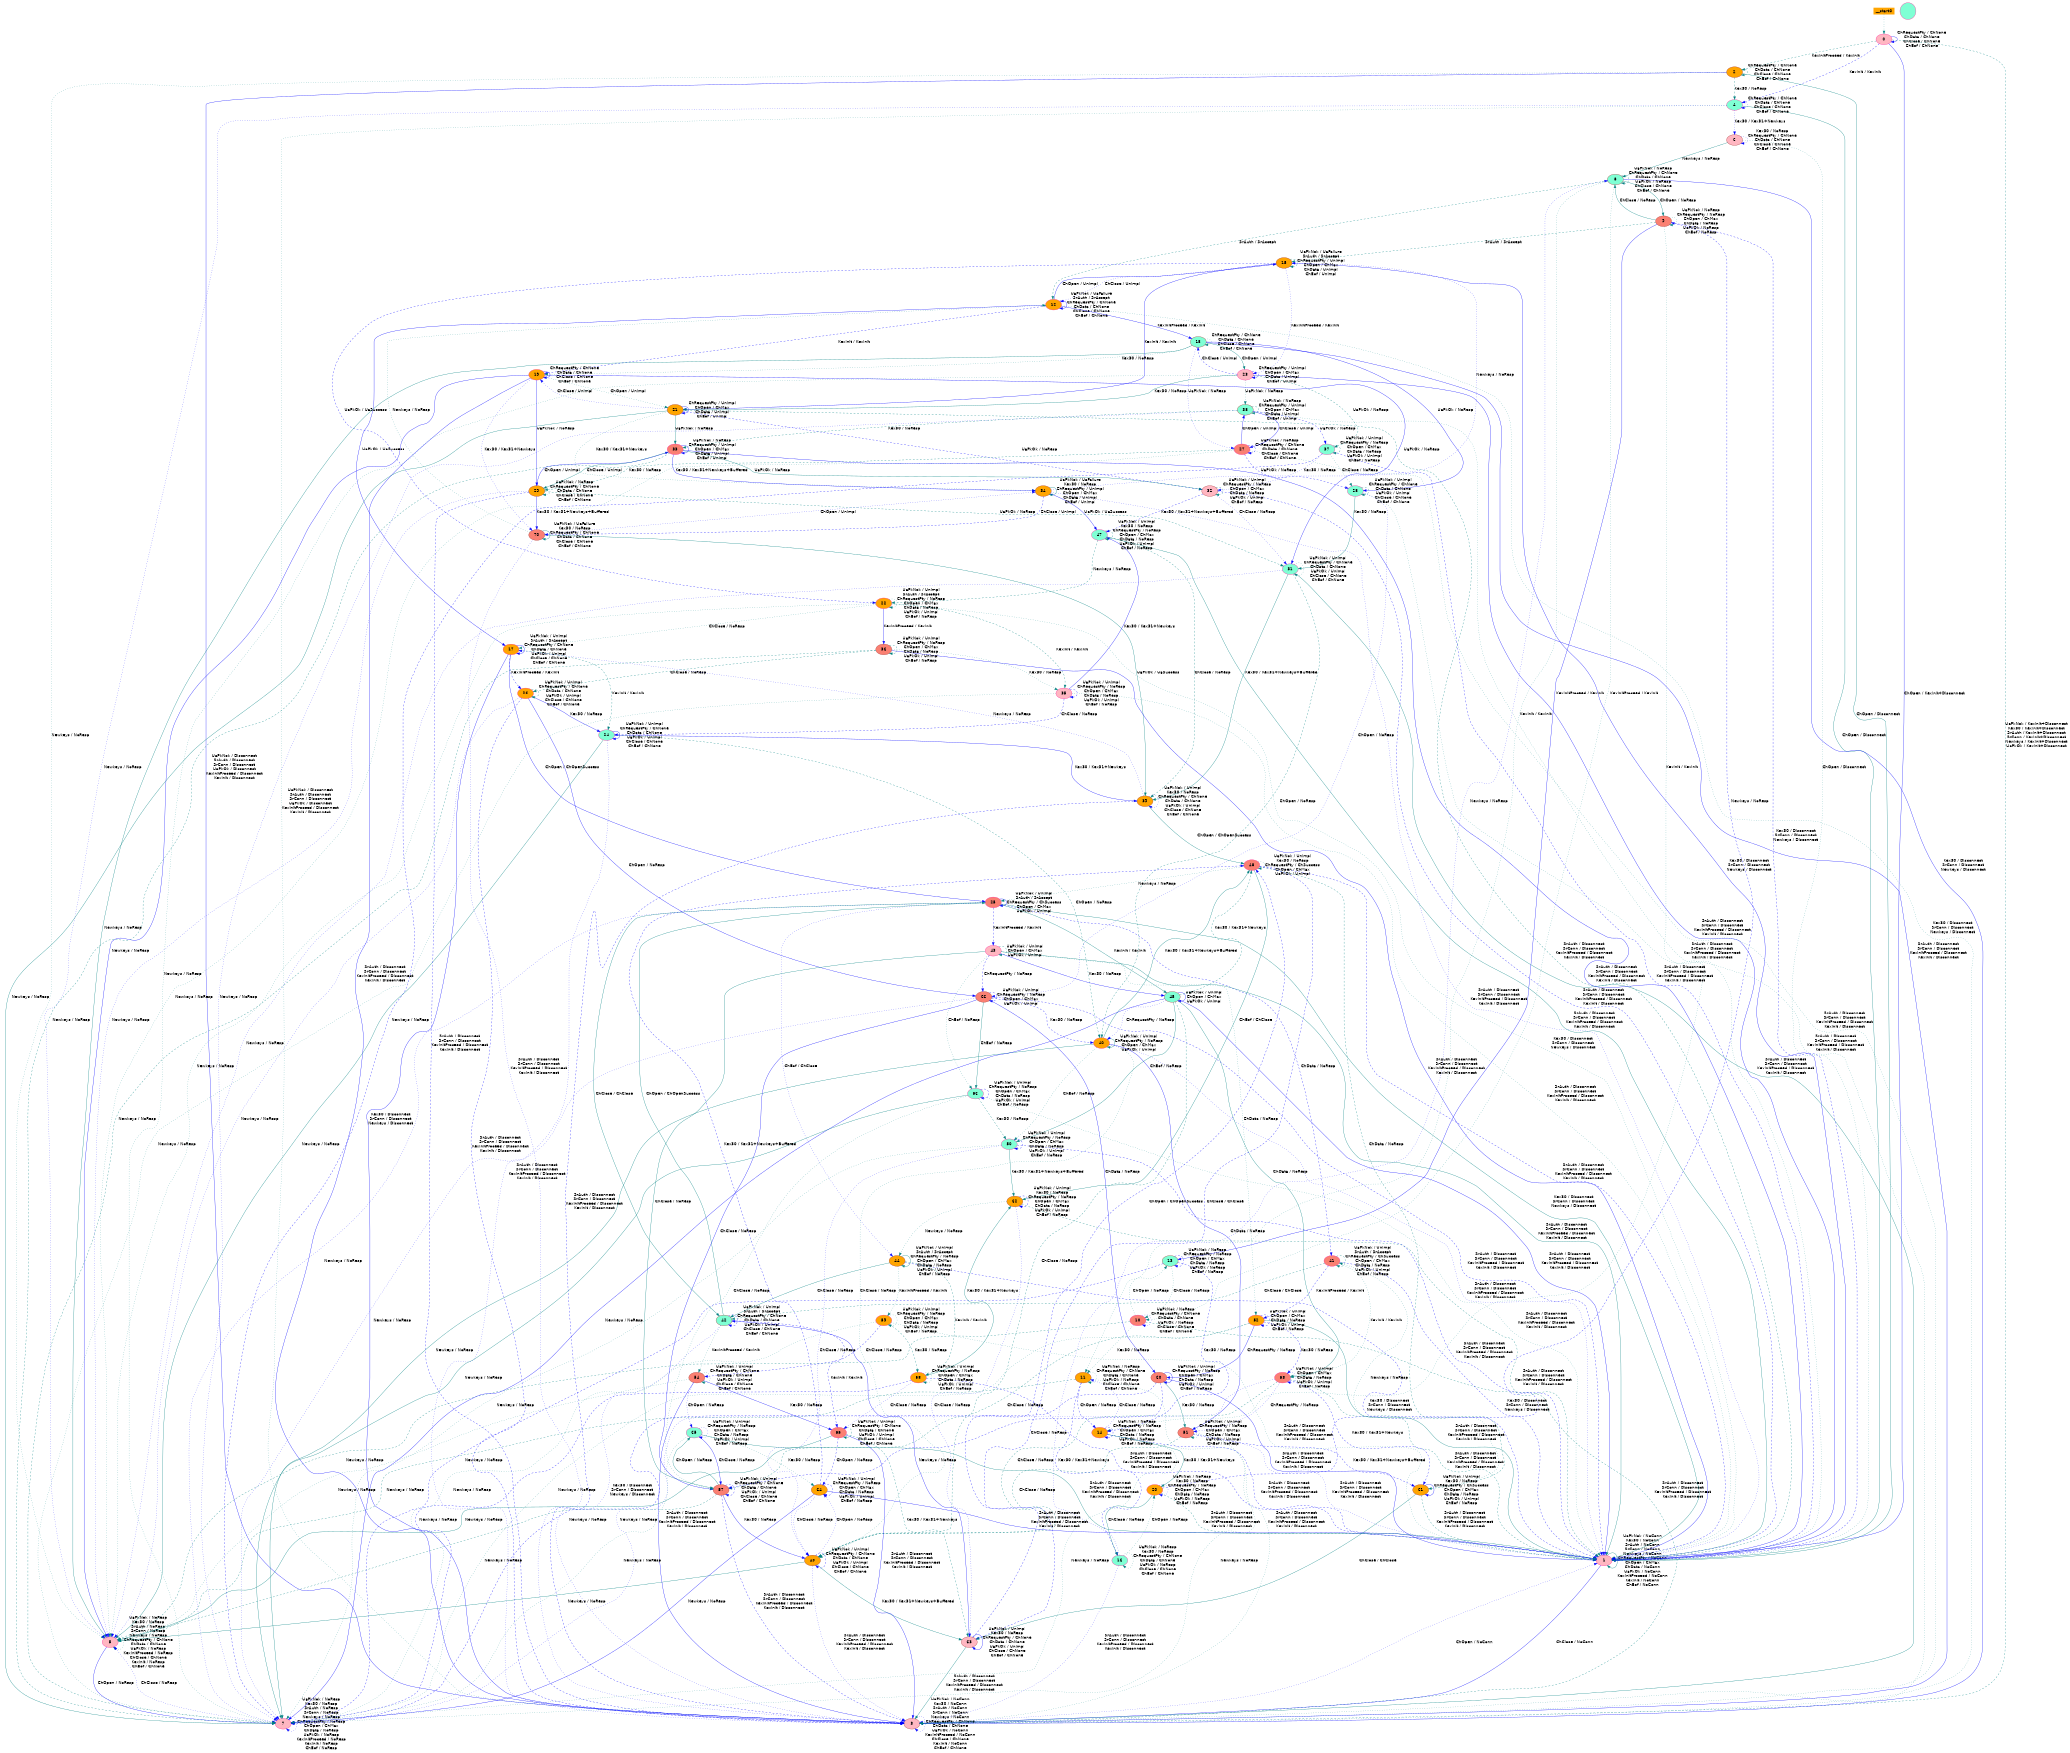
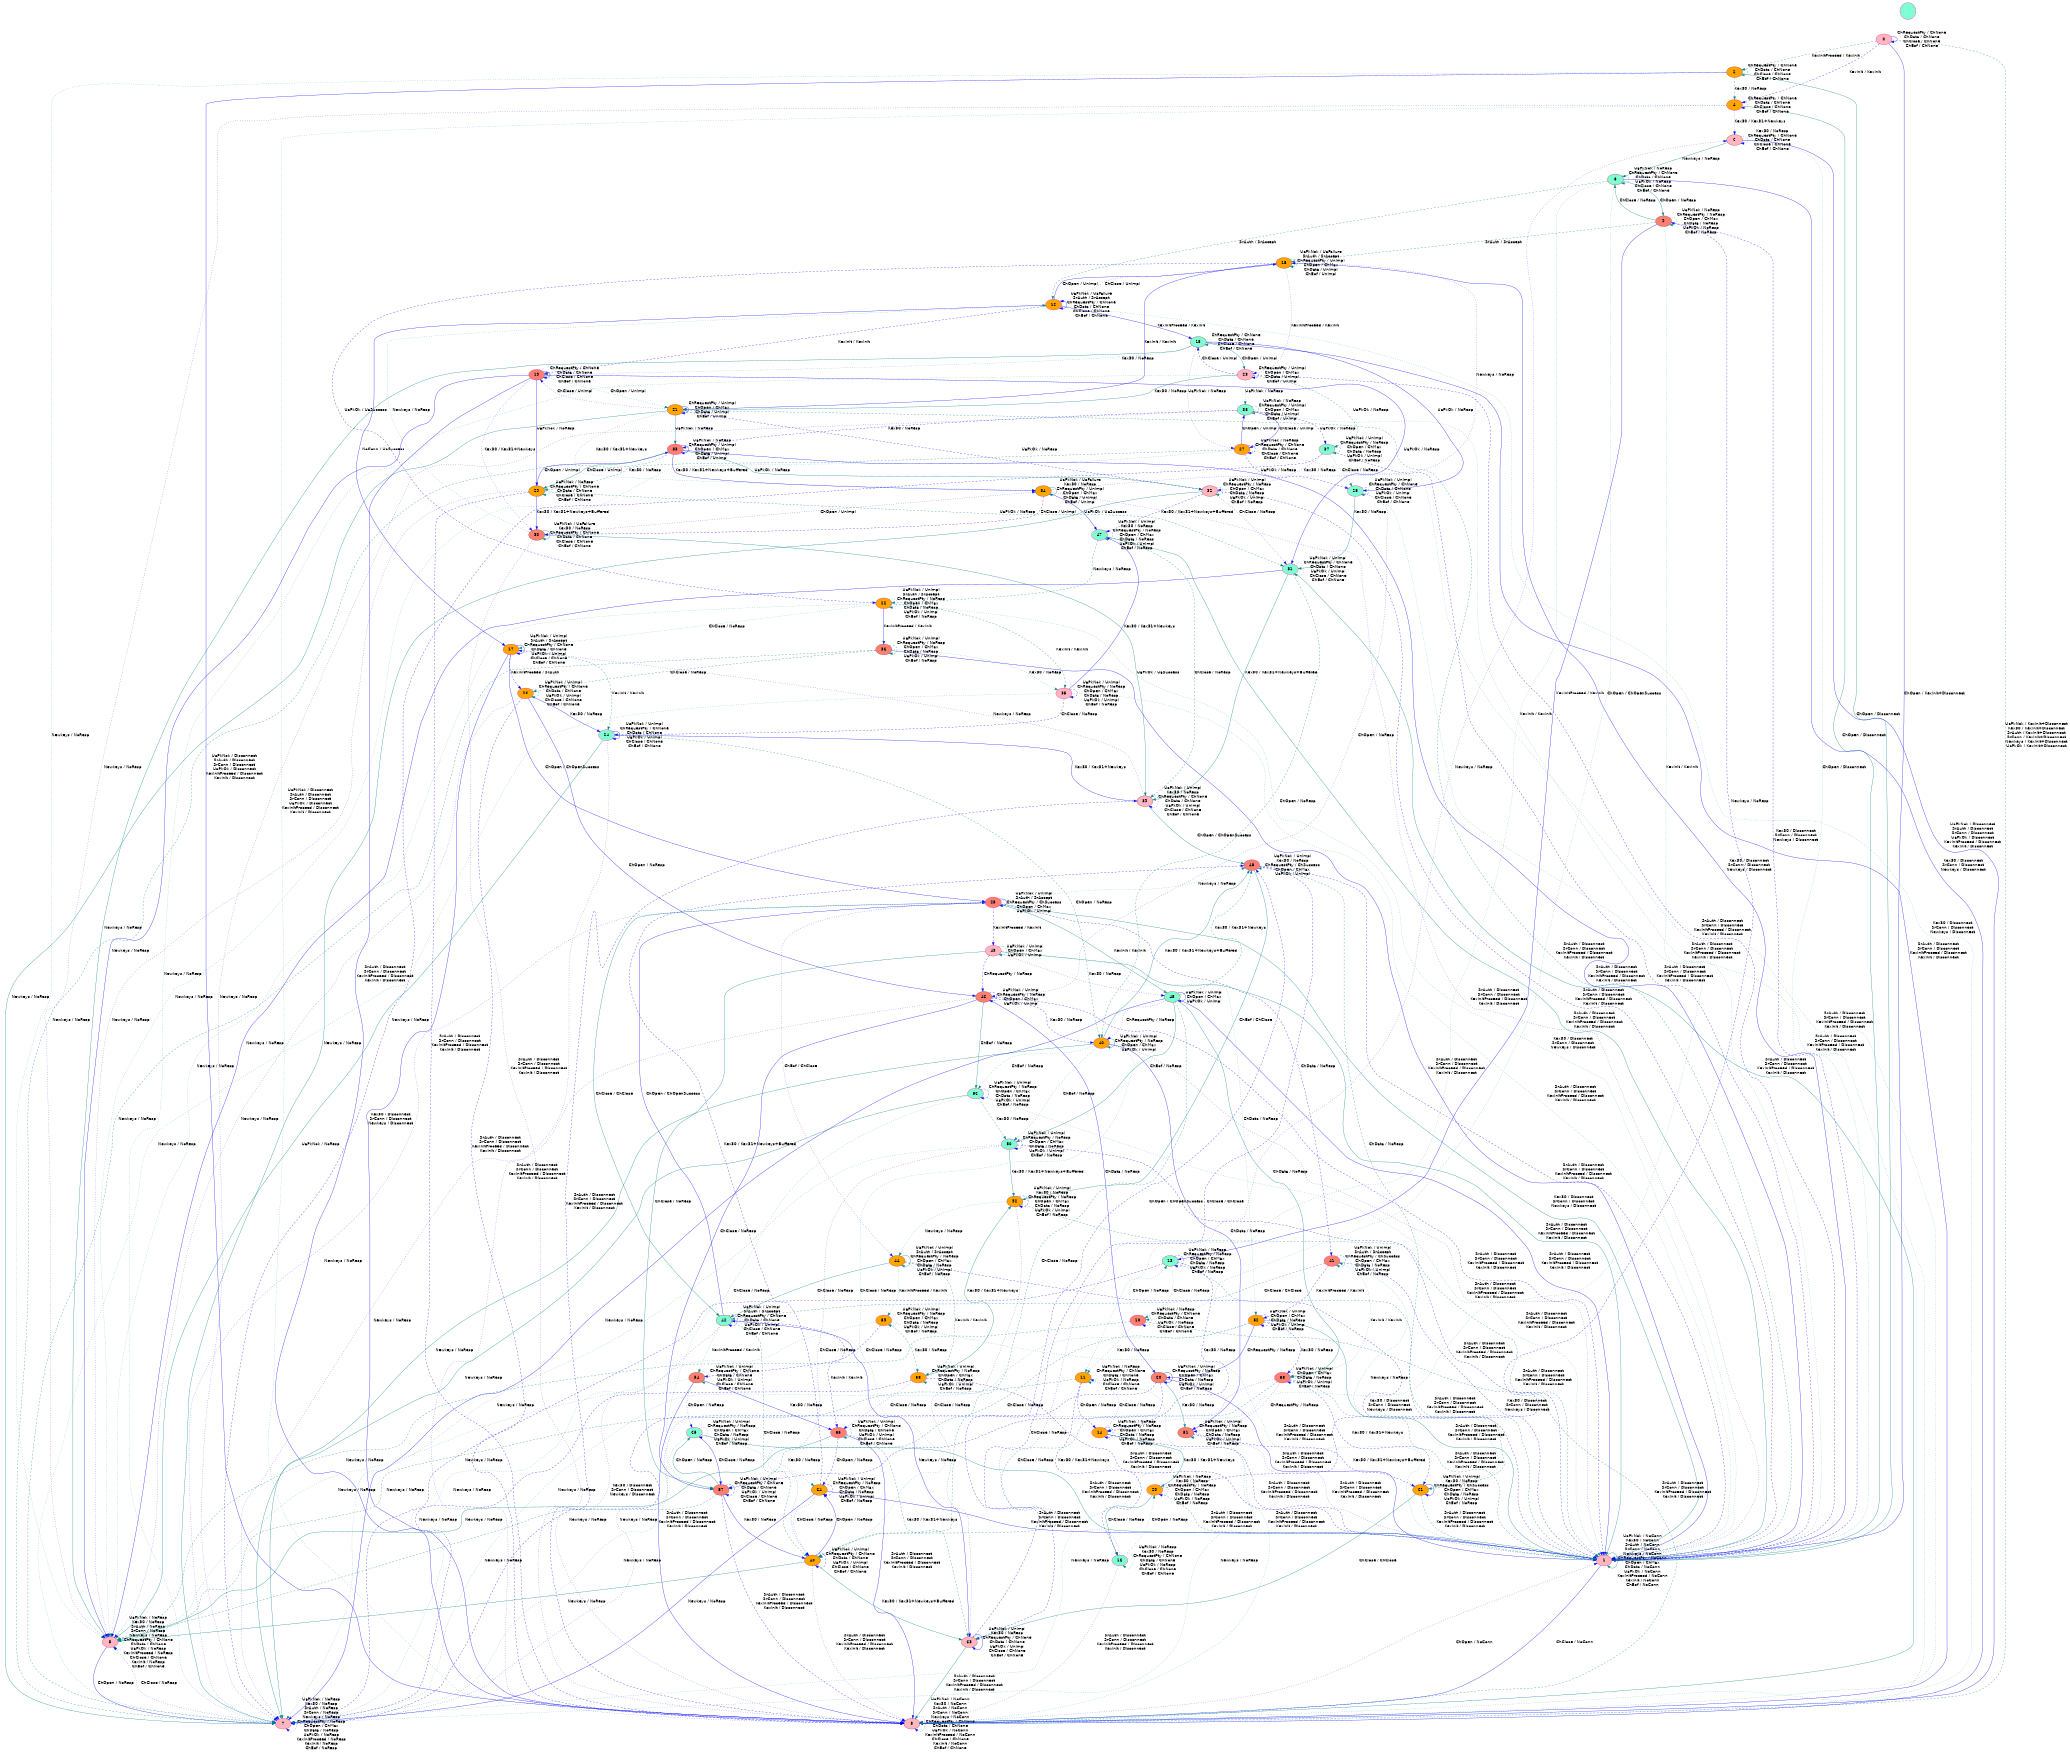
node "__start0": removed
node "4": fillcolor aquamarine -> orange
node "19": fillcolor orange -> salmon
edge "38" -> "33": color teal -> blue
edge "12" -> "17": label "UaPkOk / UaSuccess" -> "NoConn / UaSuccess"
node "27": fillcolor salmon -> orange
node "70": label "70" -> "30"
edge "17" -> "26": label "KexinitProceed / Kexinit" -> "KexinitProceed / SrAuth"
edge "8" -> "10": label "KexinitProceed / Kexinit" -> "ChOpen / ChOpenSuccess"
edge "31" -> "5": style dotted -> solid
node "39": fillcolor orange -> lightpink
edge "32" -> "7": added, label "Newkeys / NoResp"
edge "48" -> "25": reversed
edge "23" -> "1": style solid -> dashed
edge "42" -> "25": color teal -> blue
edge "16" -> "8": now "16" -> "6"
edge "43" -> "45": style solid -> dotted
node "66": label "66" -> "46"
edge "43" -> "56": now "40" -> "56"
edge "24" -> "5": label "Newkeys / NoResp" -> "UaPkNok / NoResp"
node "62": label "62" -> "92"
edge "6" -> "3": added, label "UaPkNok / Disconnect SrAuth / Disconnect SrConn / Disconnect UaPkOk / Disconnect KexinitProceed / Disconnect Kexinit / Disconnect"
edge "13" -> "1": added, label "SrAuth / Disconnect SrConn / Disconnect KexinitProceed / Disconnect Kexinit / Disconnect"
edge "51" -> "49": now "42" -> "49"
edge "49" -> "64": style dotted -> solid
